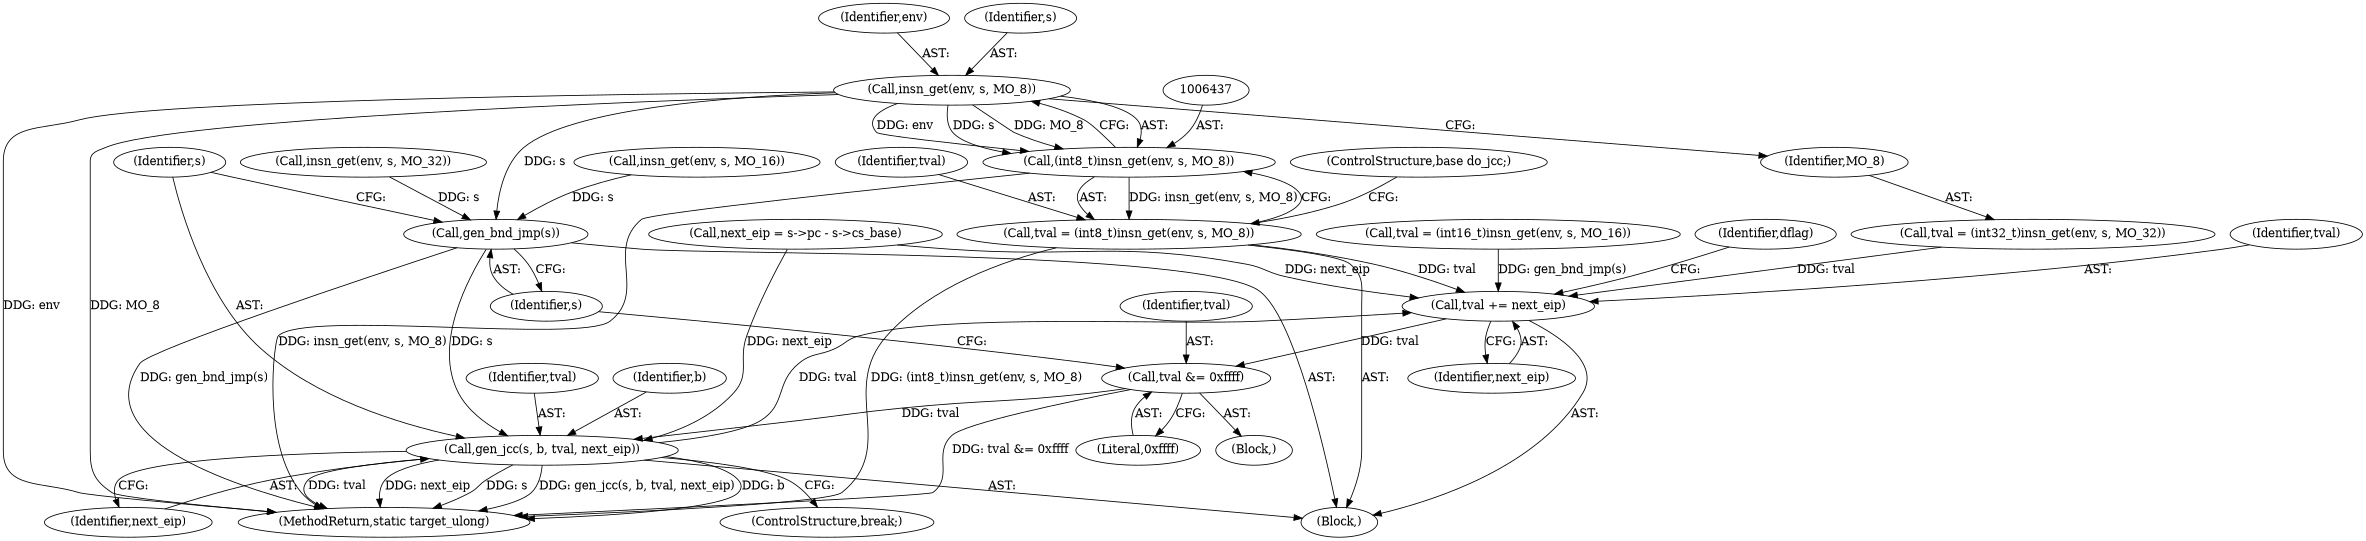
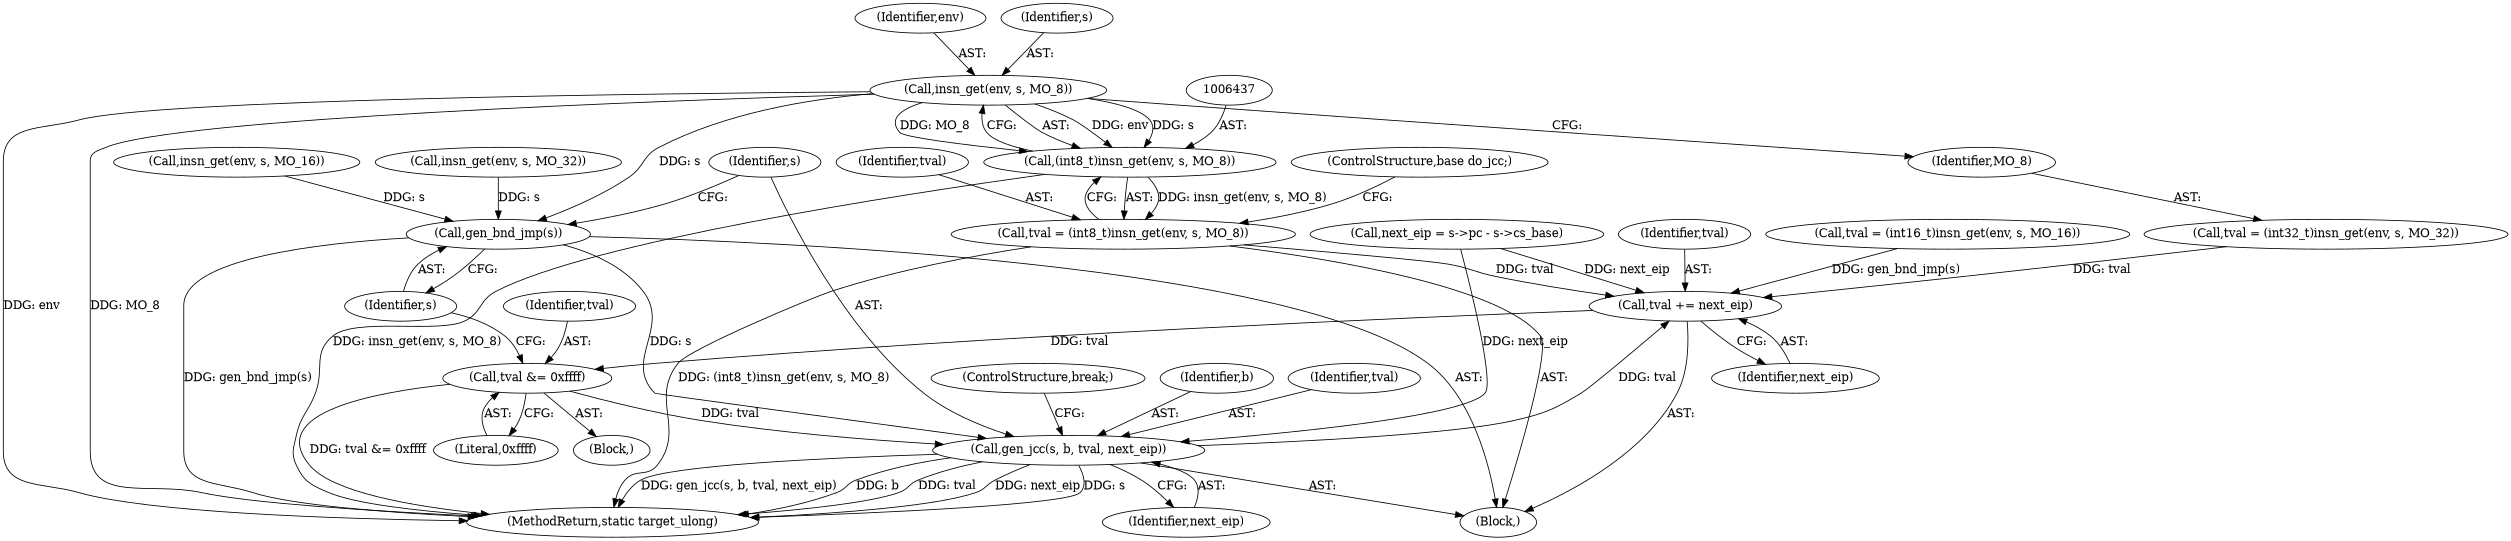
node "(Identifier,dflag)": removed
edge "(Call,gen_jcc(s, b, tval, next_eip))" -> "(ControlStructure,break;)": reversed
